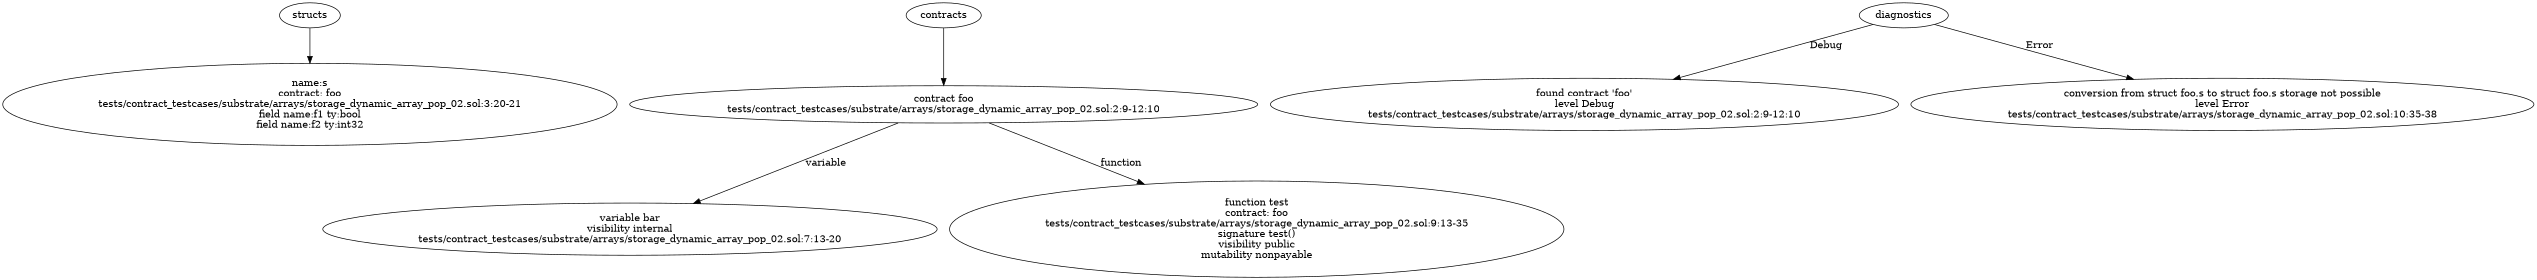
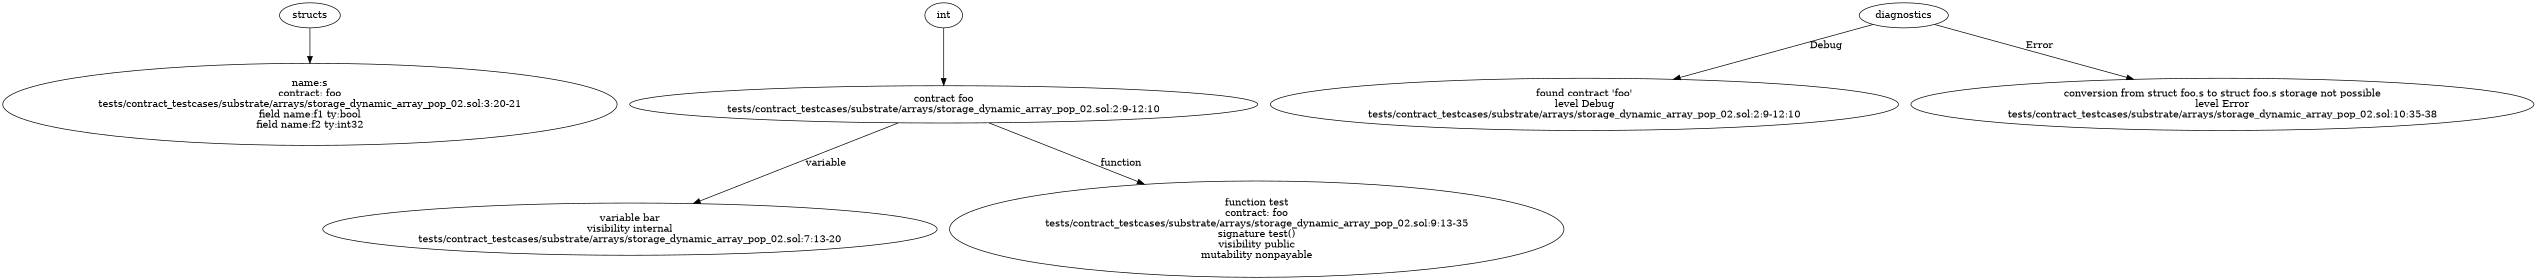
node "contracts": label "contracts" -> "int"
